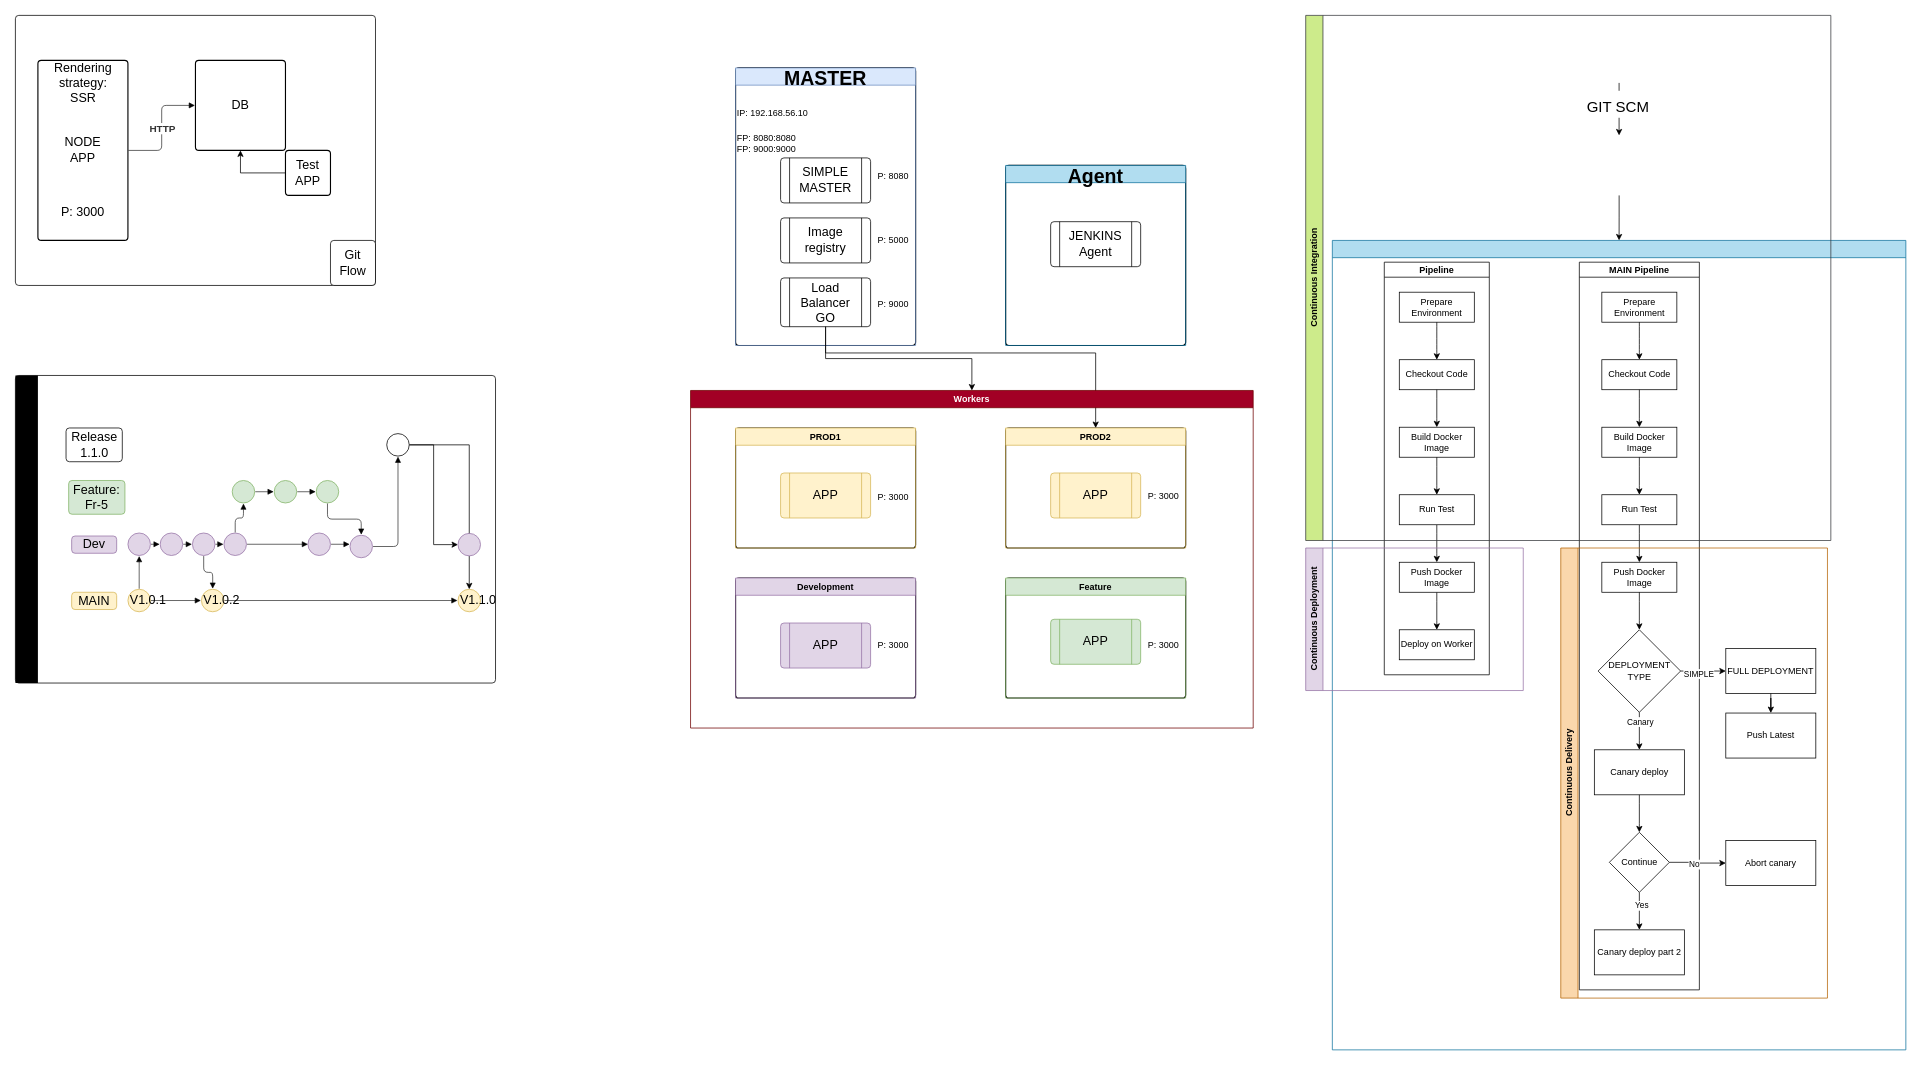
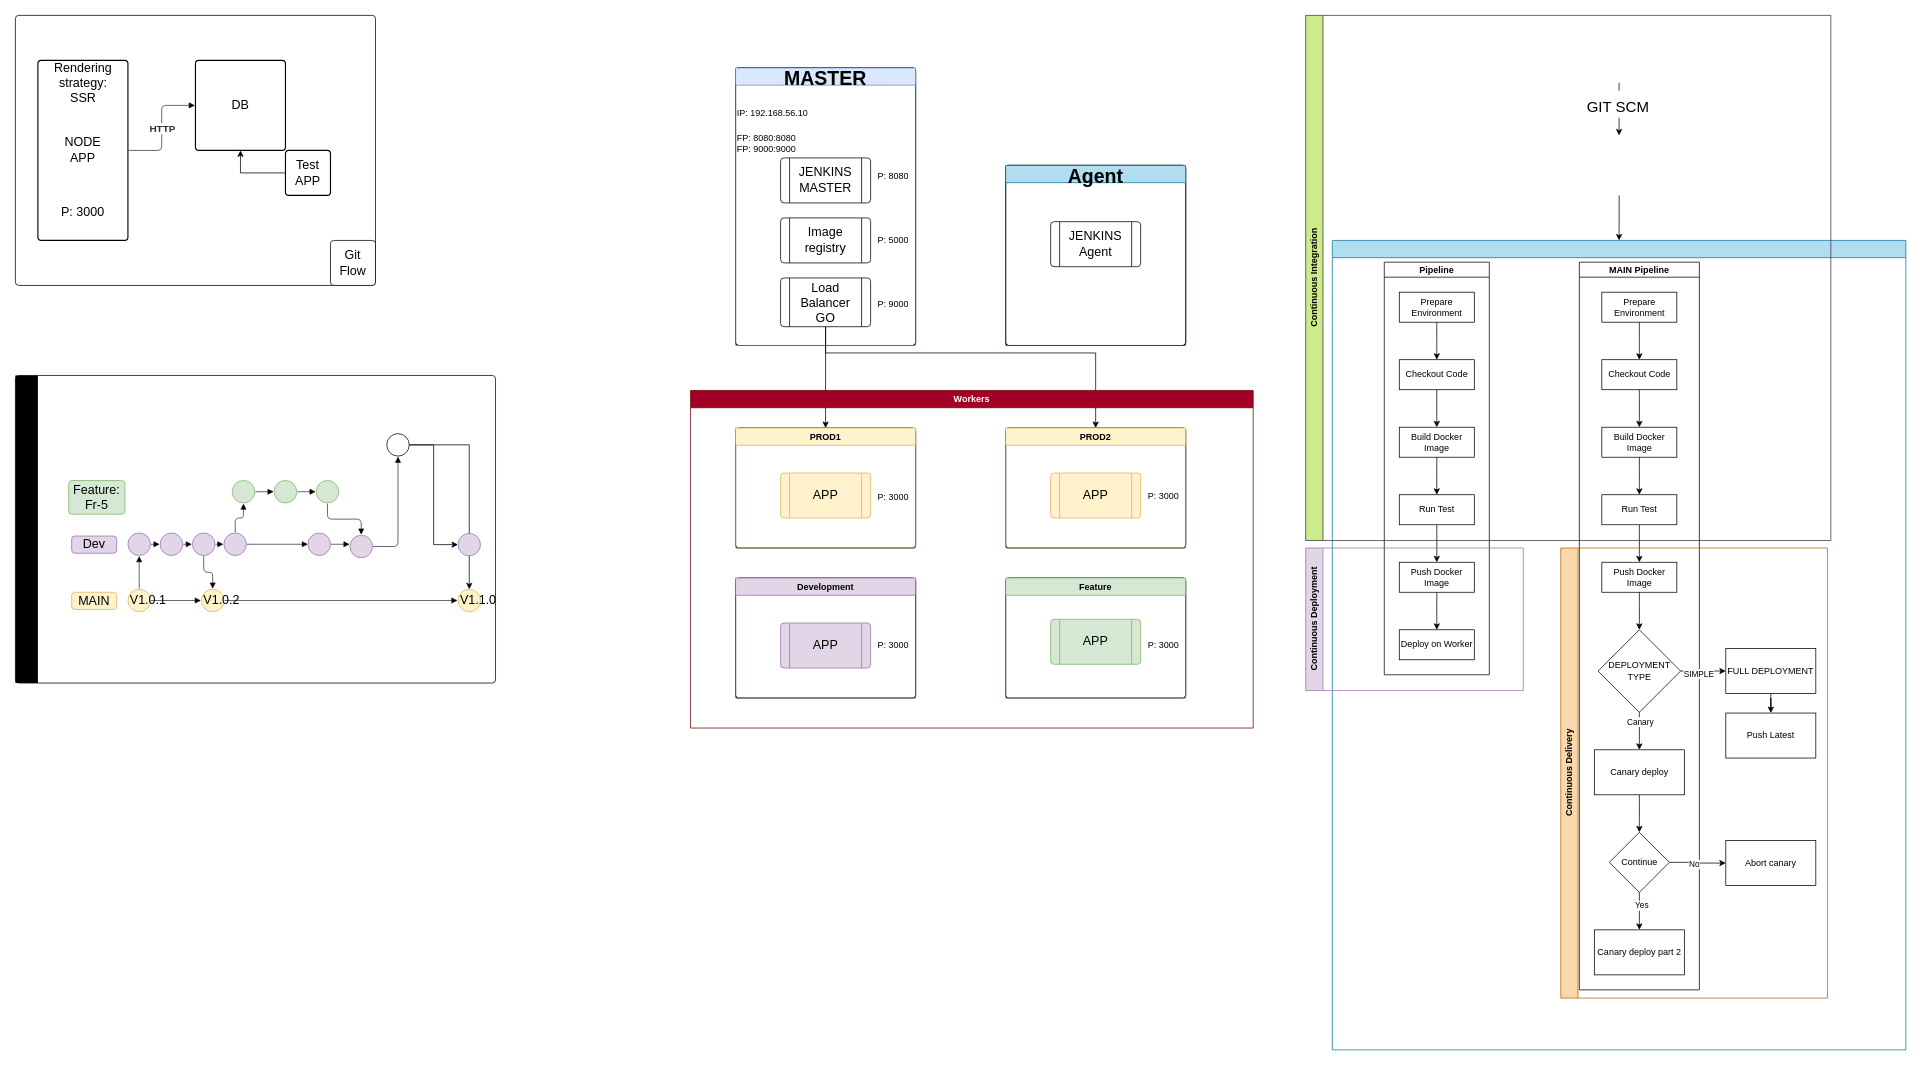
node "SIMPLE MASTER": label "SIMPLE MASTER" -> "JENKINS MASTER"
edge "Load Balancer GO" -> "Workers": now "Load Balancer GO" -> "PROD1"
node "Release 1.1.0": removed
